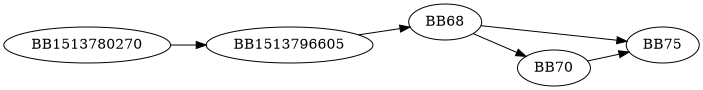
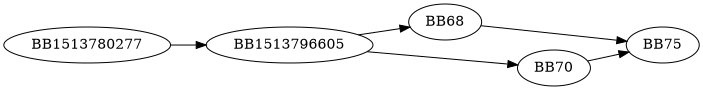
edge "BB68" -> "BB70": now "BB1513796605" -> "BB70"
node "BB1513780270": label "BB1513780270" -> "BB1513780277"
